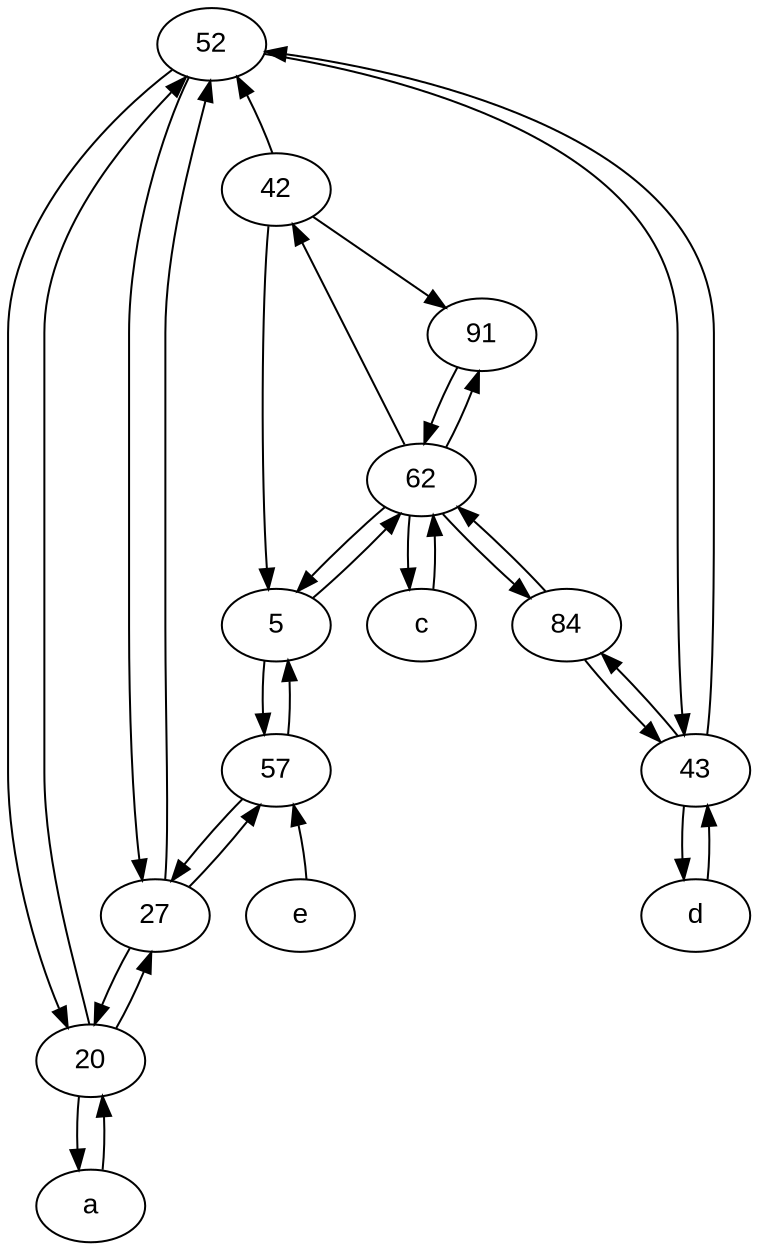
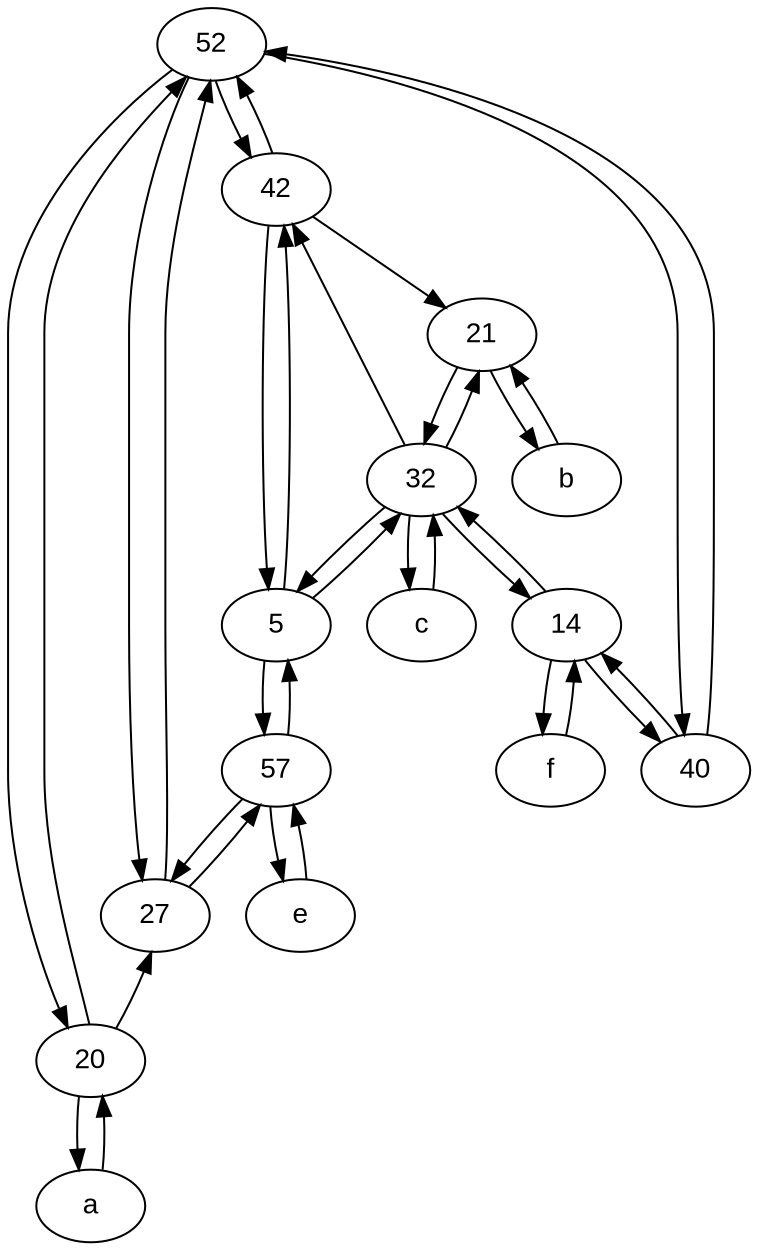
edge "52" -> "42": added
node "91": label "91" -> "21"
edge "5" -> "42": added
node "62": label "62" -> "32"
node "b": added
node "84": label "84" -> "14"
node "f": added
node "43": label "43" -> "40"
edge "57" -> "e": added
node "d": removed
edge "27" -> "20": removed
